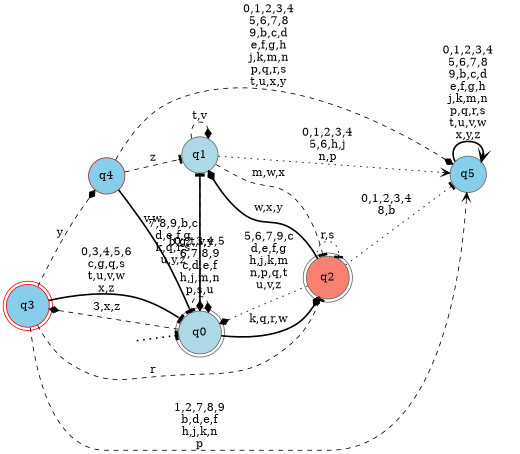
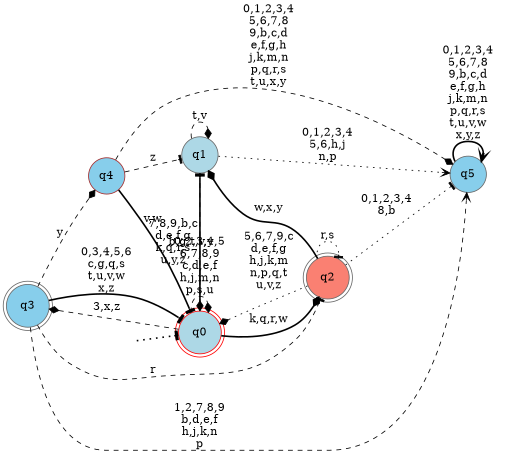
edge "q1" -> "q2": removed, label "m,w,x"
node "q3": color red -> gray40
node "q0": color gray40 -> red
